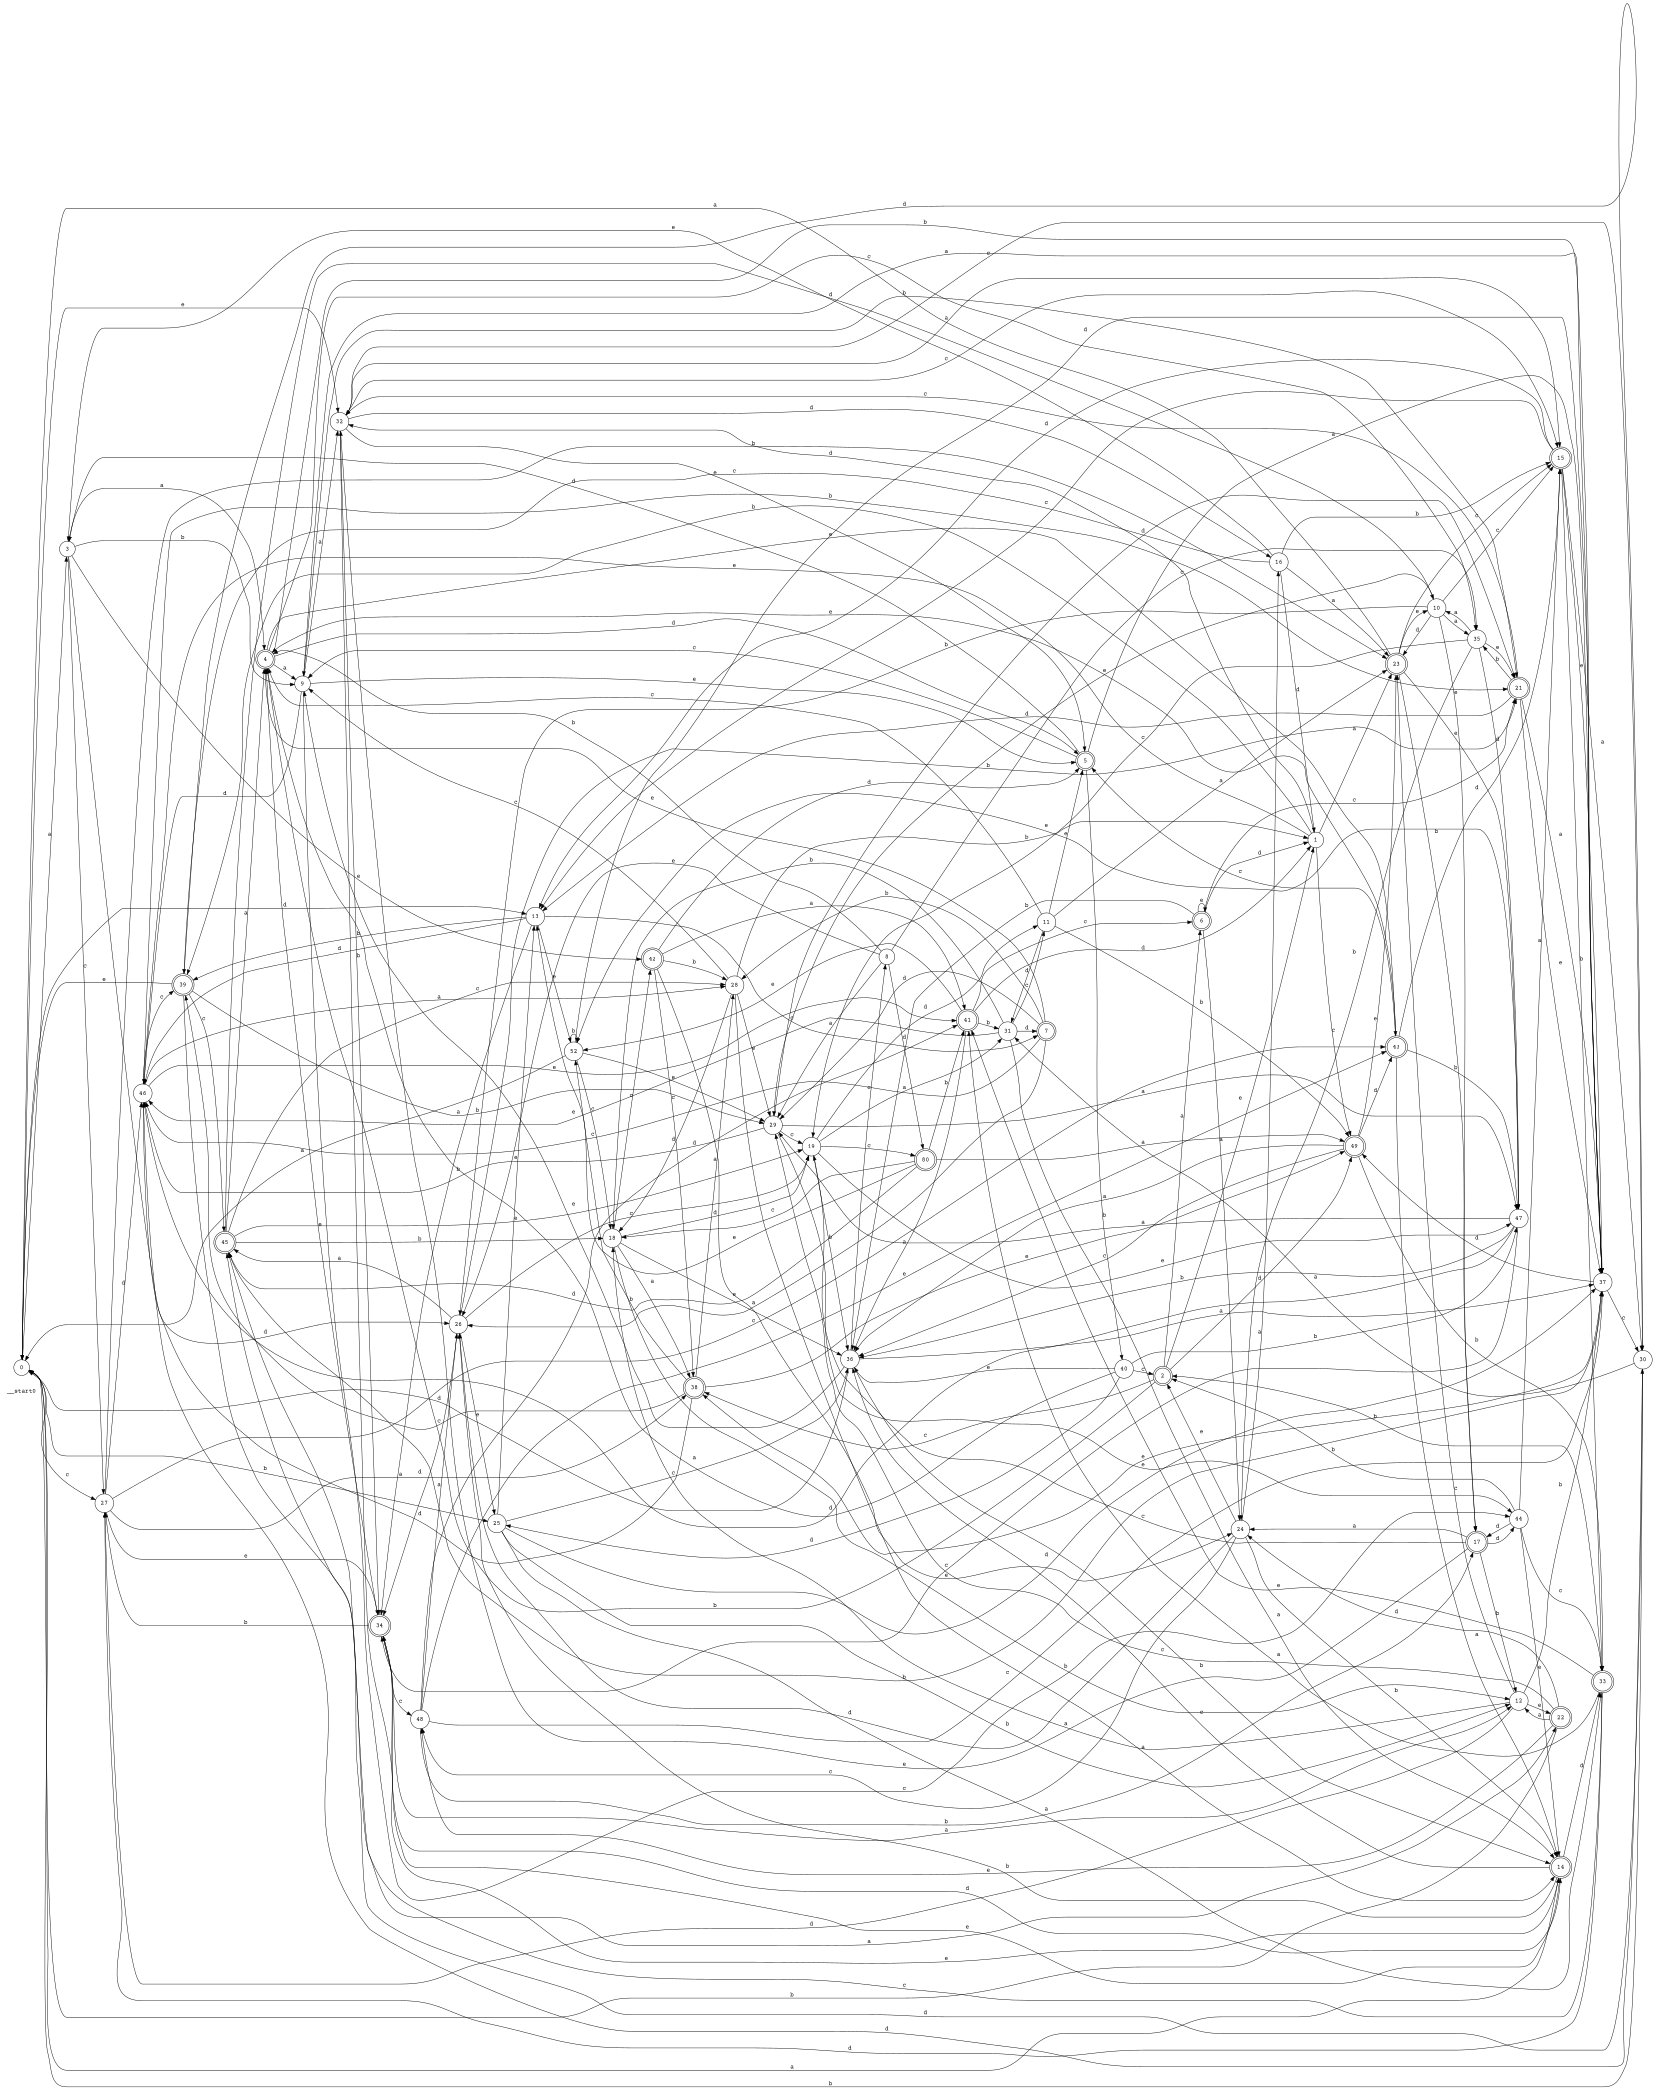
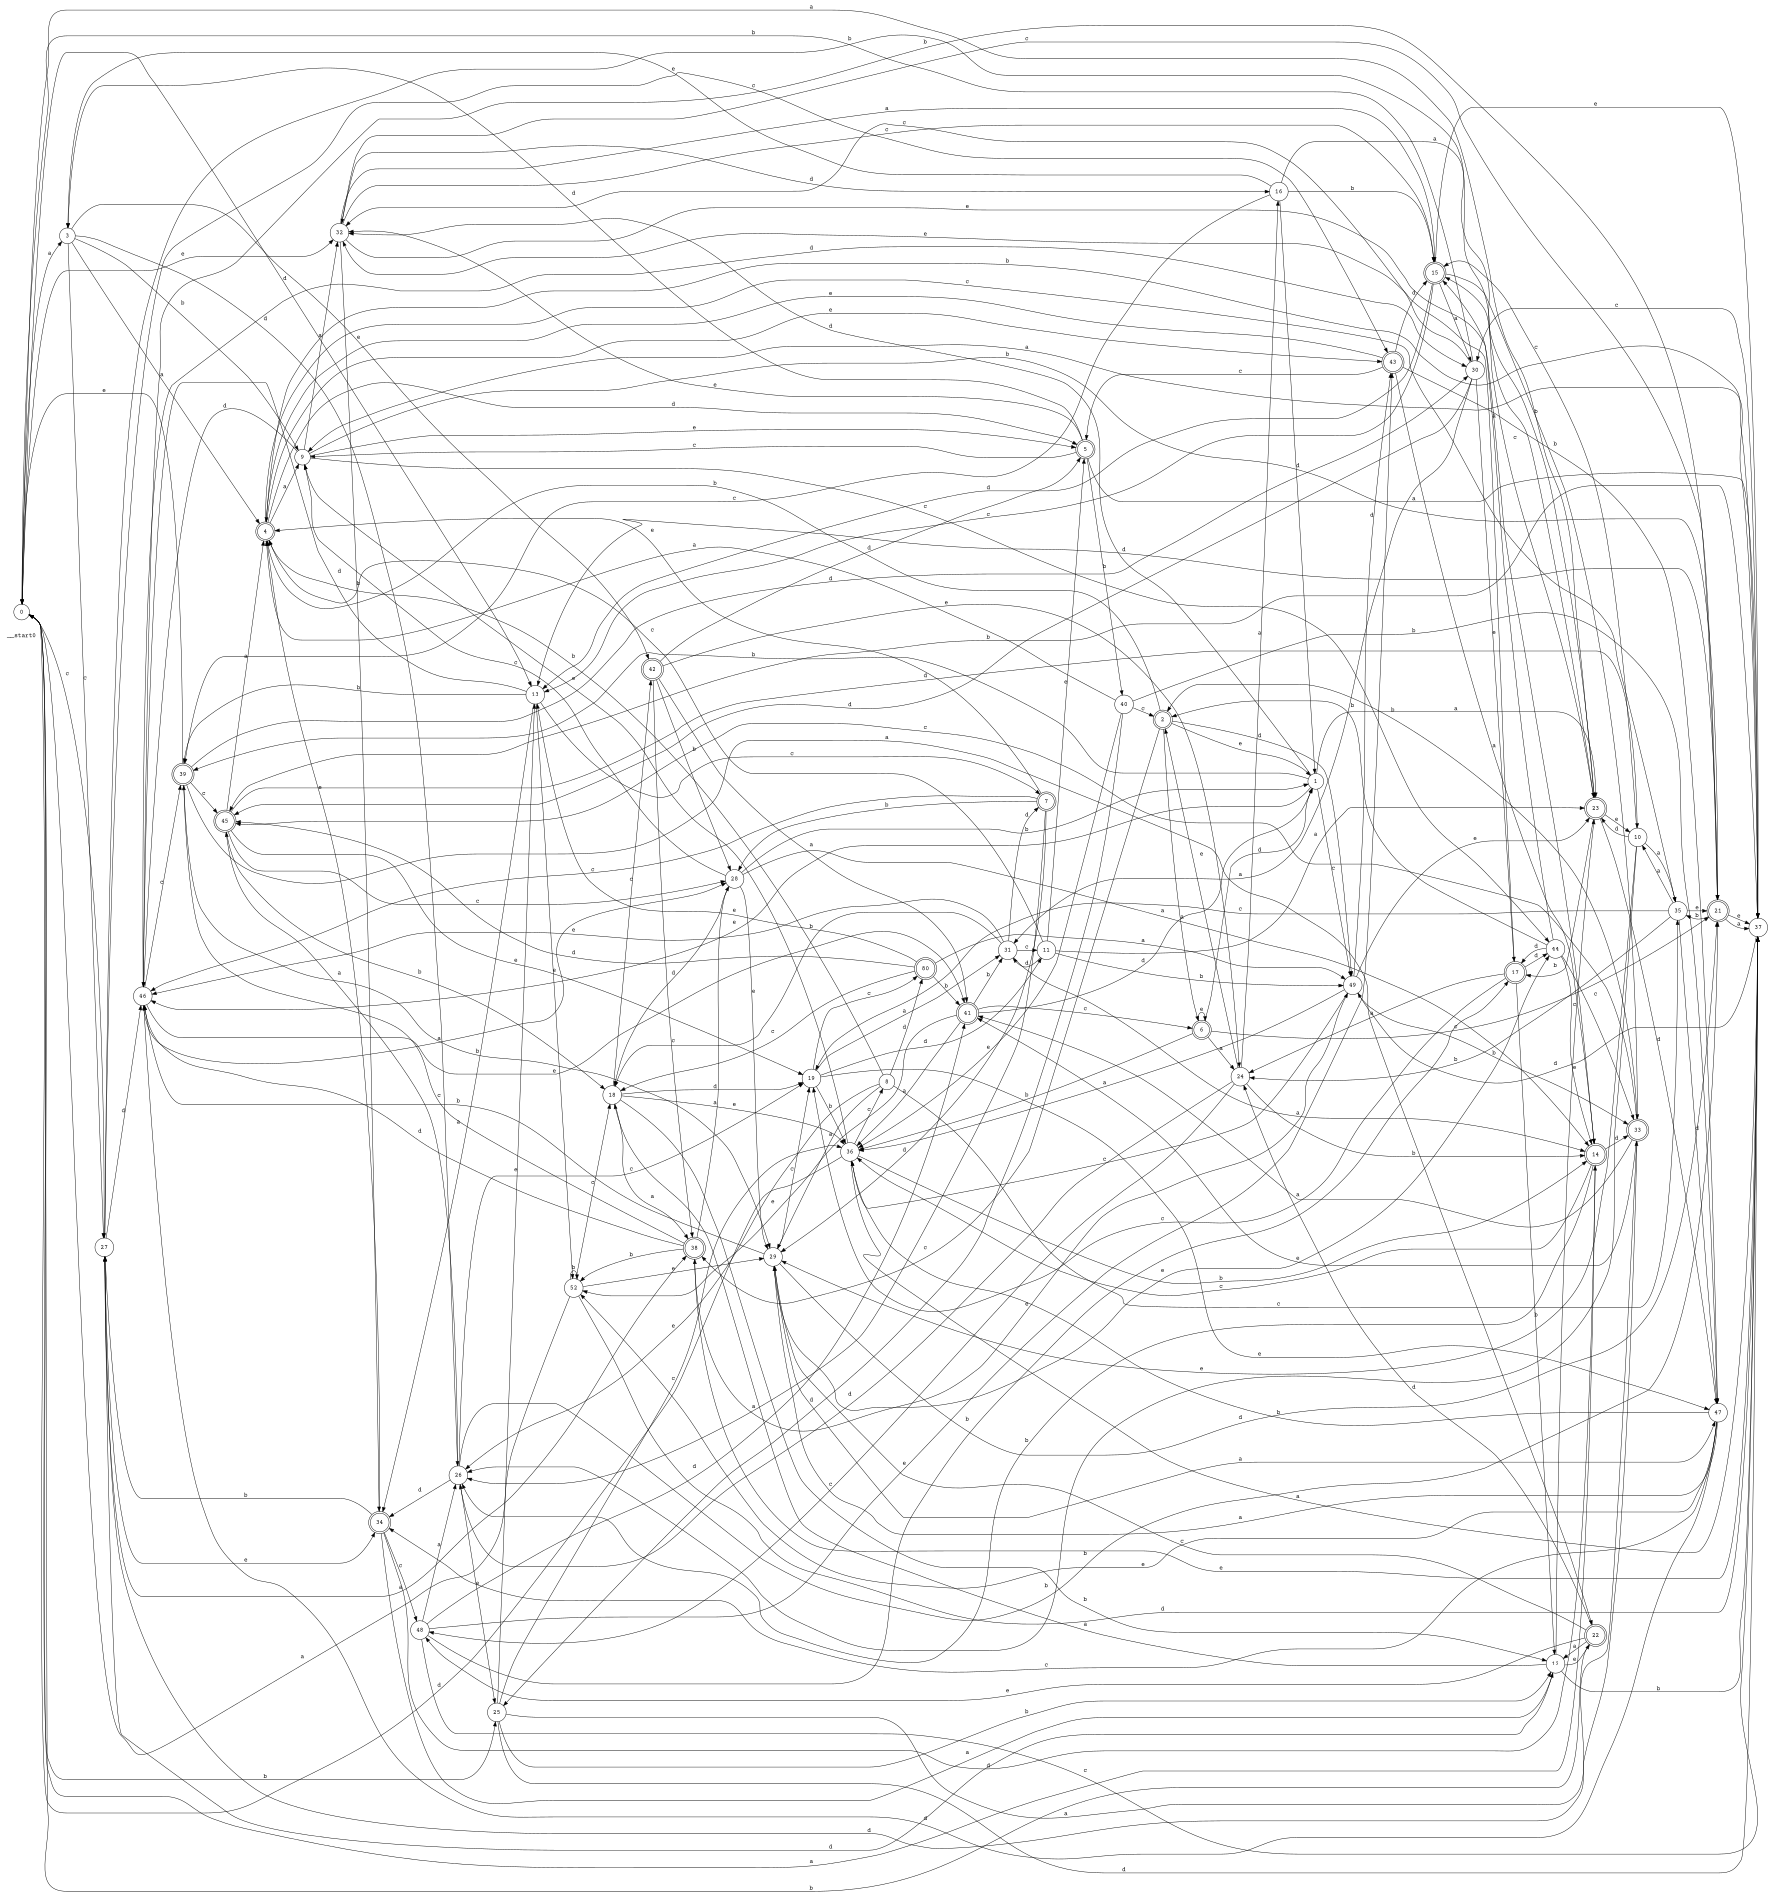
edge "32" -> "5": reversed
edge "23" -> "47": label "e" -> "d"
edge "10" -> "17": now "30" -> "17"
node "49": shape doublecircle -> circle
edge "14" -> "34": removed, label "e"
